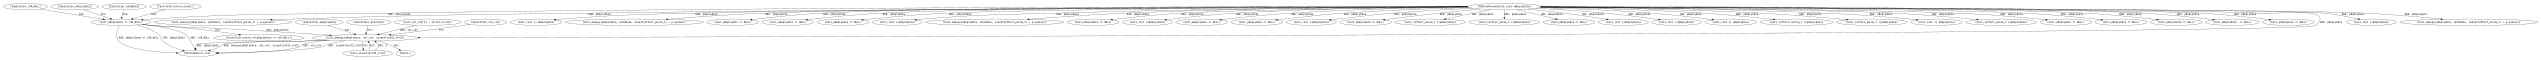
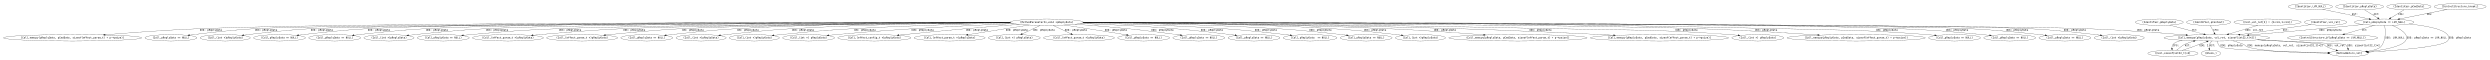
edge "(MethodParameterIn,void *pReplyData)" -> "(Call,pReplyData == LVM_NULL)": removed, label "DDG: pReplyData"
